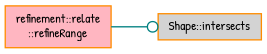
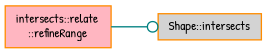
node "refinement::relate ::refineRange": label "refinement::relate ::refineRange" -> "intersects::relate ::refineRange"
